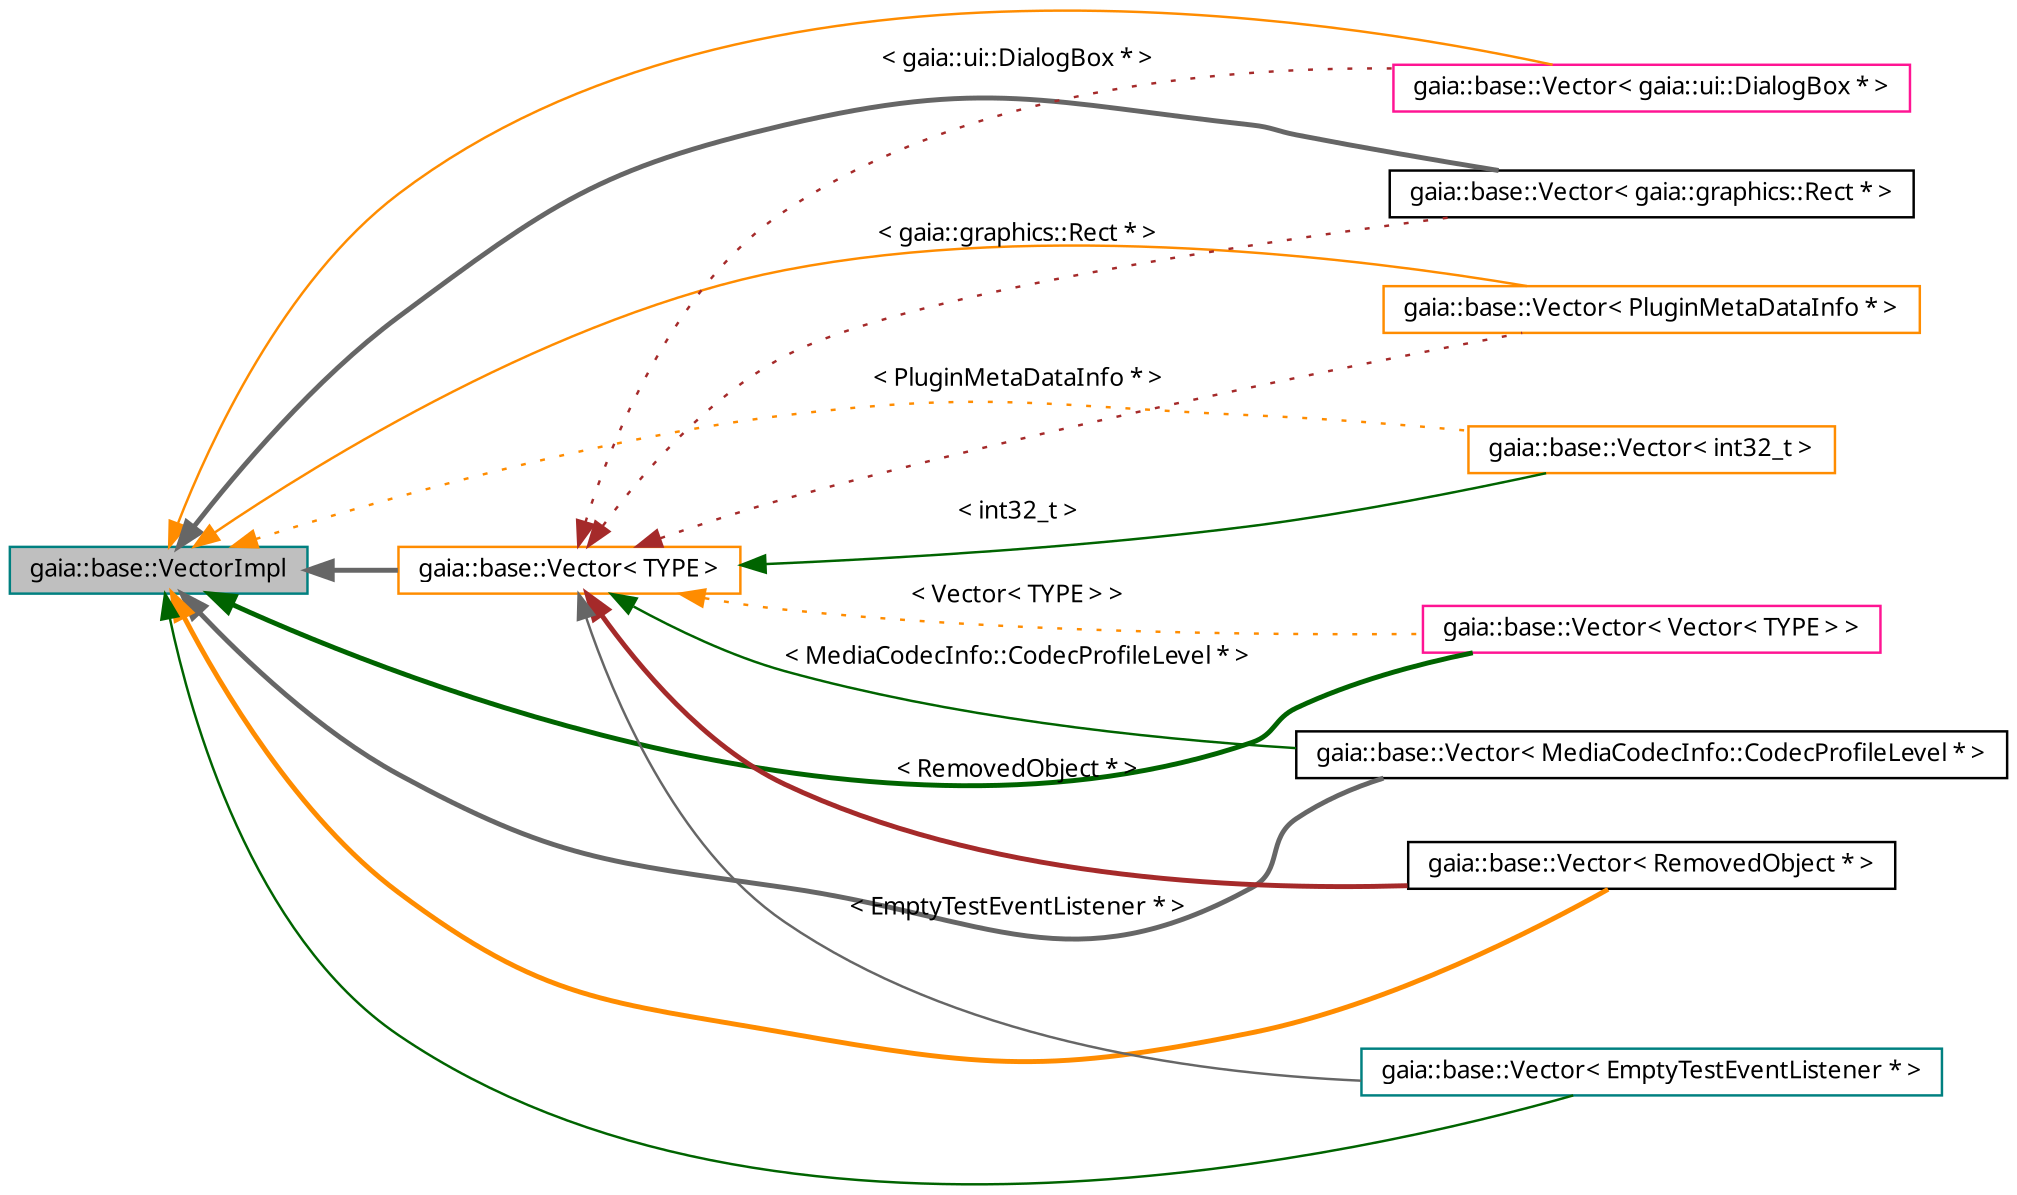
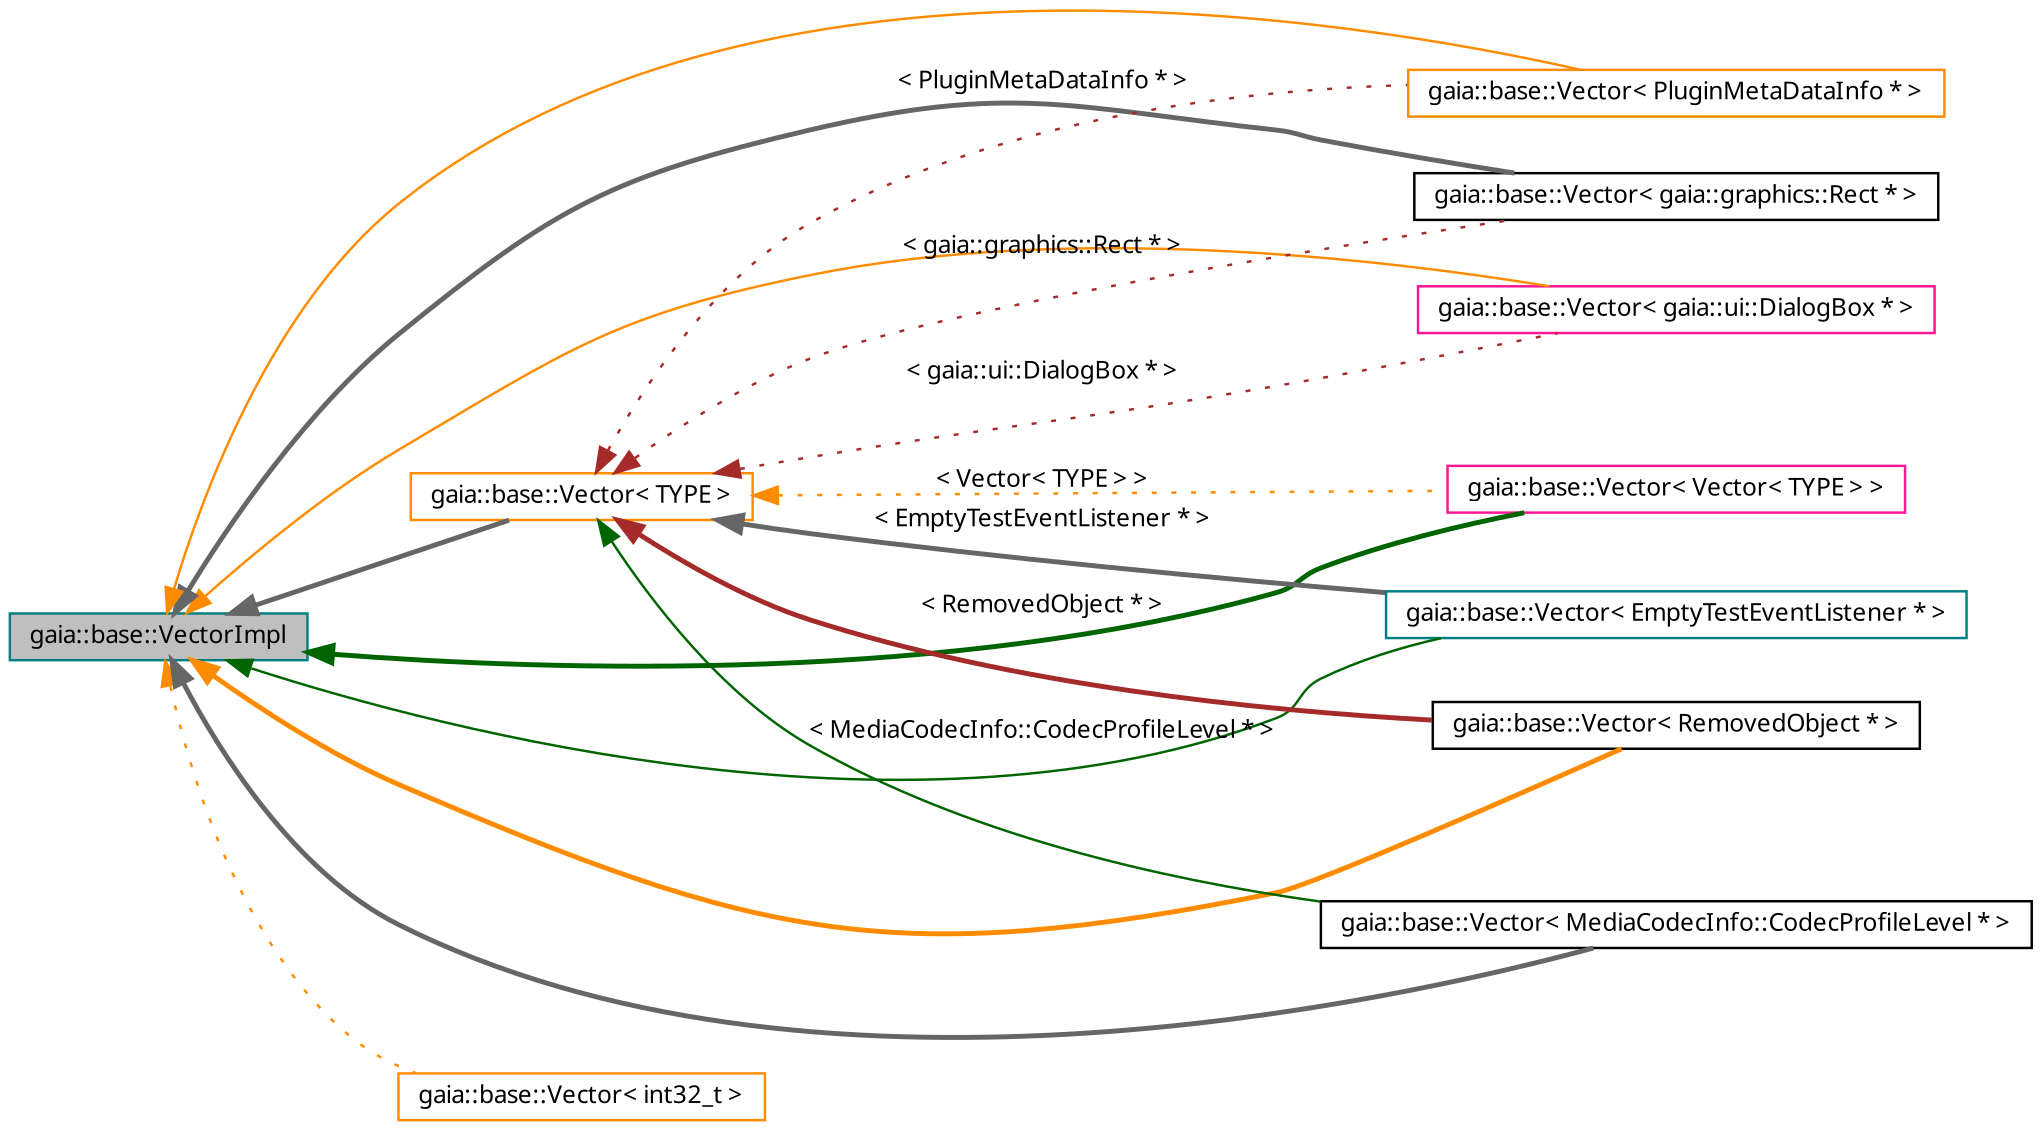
edge "gaia::base::Vector< int32_t >" -> "gaia::base::Vector< TYPE >": removed, label "< int32_t >"
edge "gaia::base::Vector< EmptyTestEventListener * >" -> "gaia::base::Vector< TYPE >": style solid -> bold
